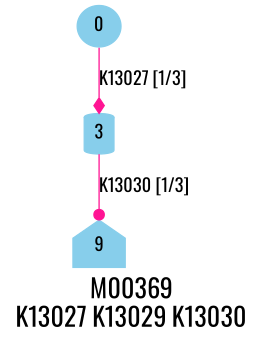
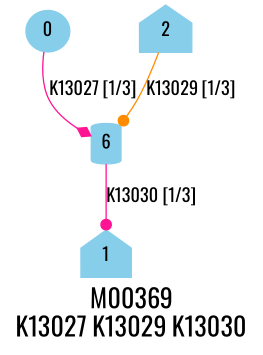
node "2": added
node "3": label "3" -> "6"
node "9": label "9" -> "1"
